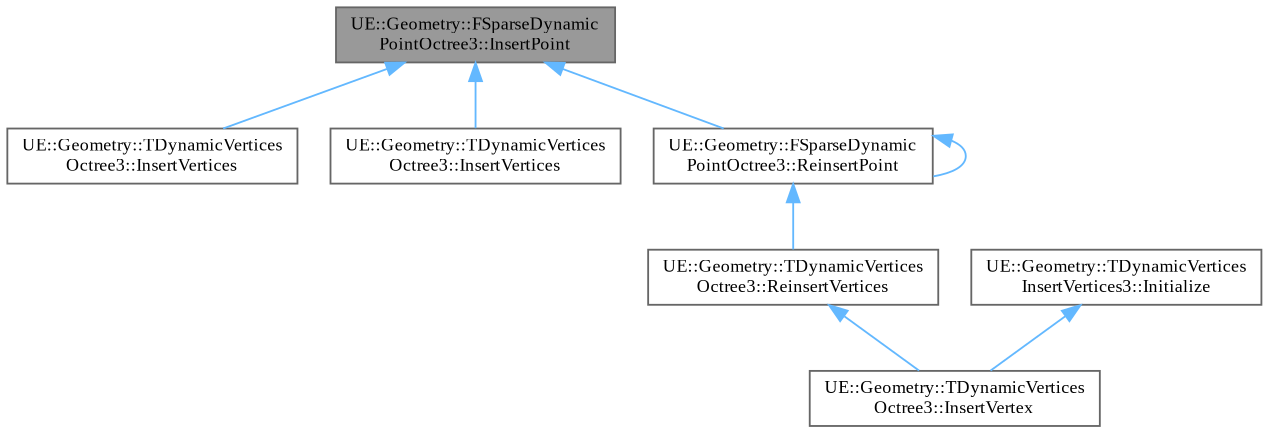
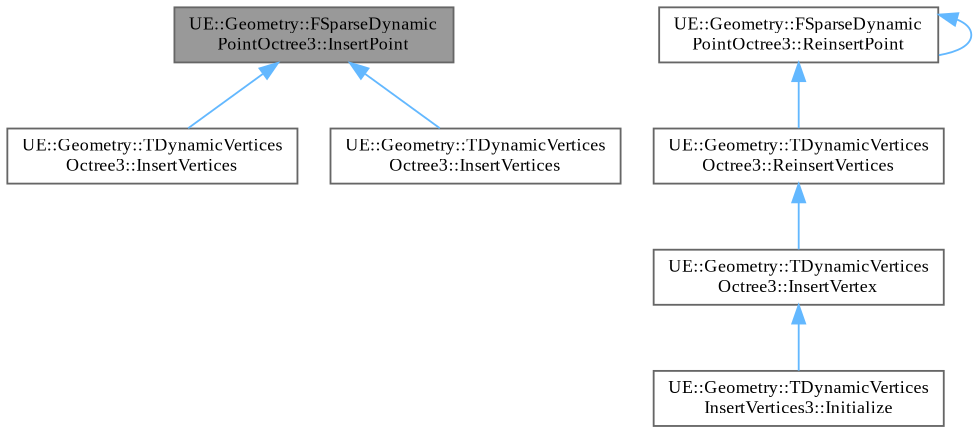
edge "UE::Geometry::FSparseDynamic PointOctree3::ReinsertPoint" -> "UE::Geometry::FSparseDynamic PointOctree3::InsertPoint": removed
edge "UE::Geometry::TDynamicVertices Octree3::InsertVertex" -> "UE::Geometry::TDynamicVertices InsertVertices3::Initialize": reversed
